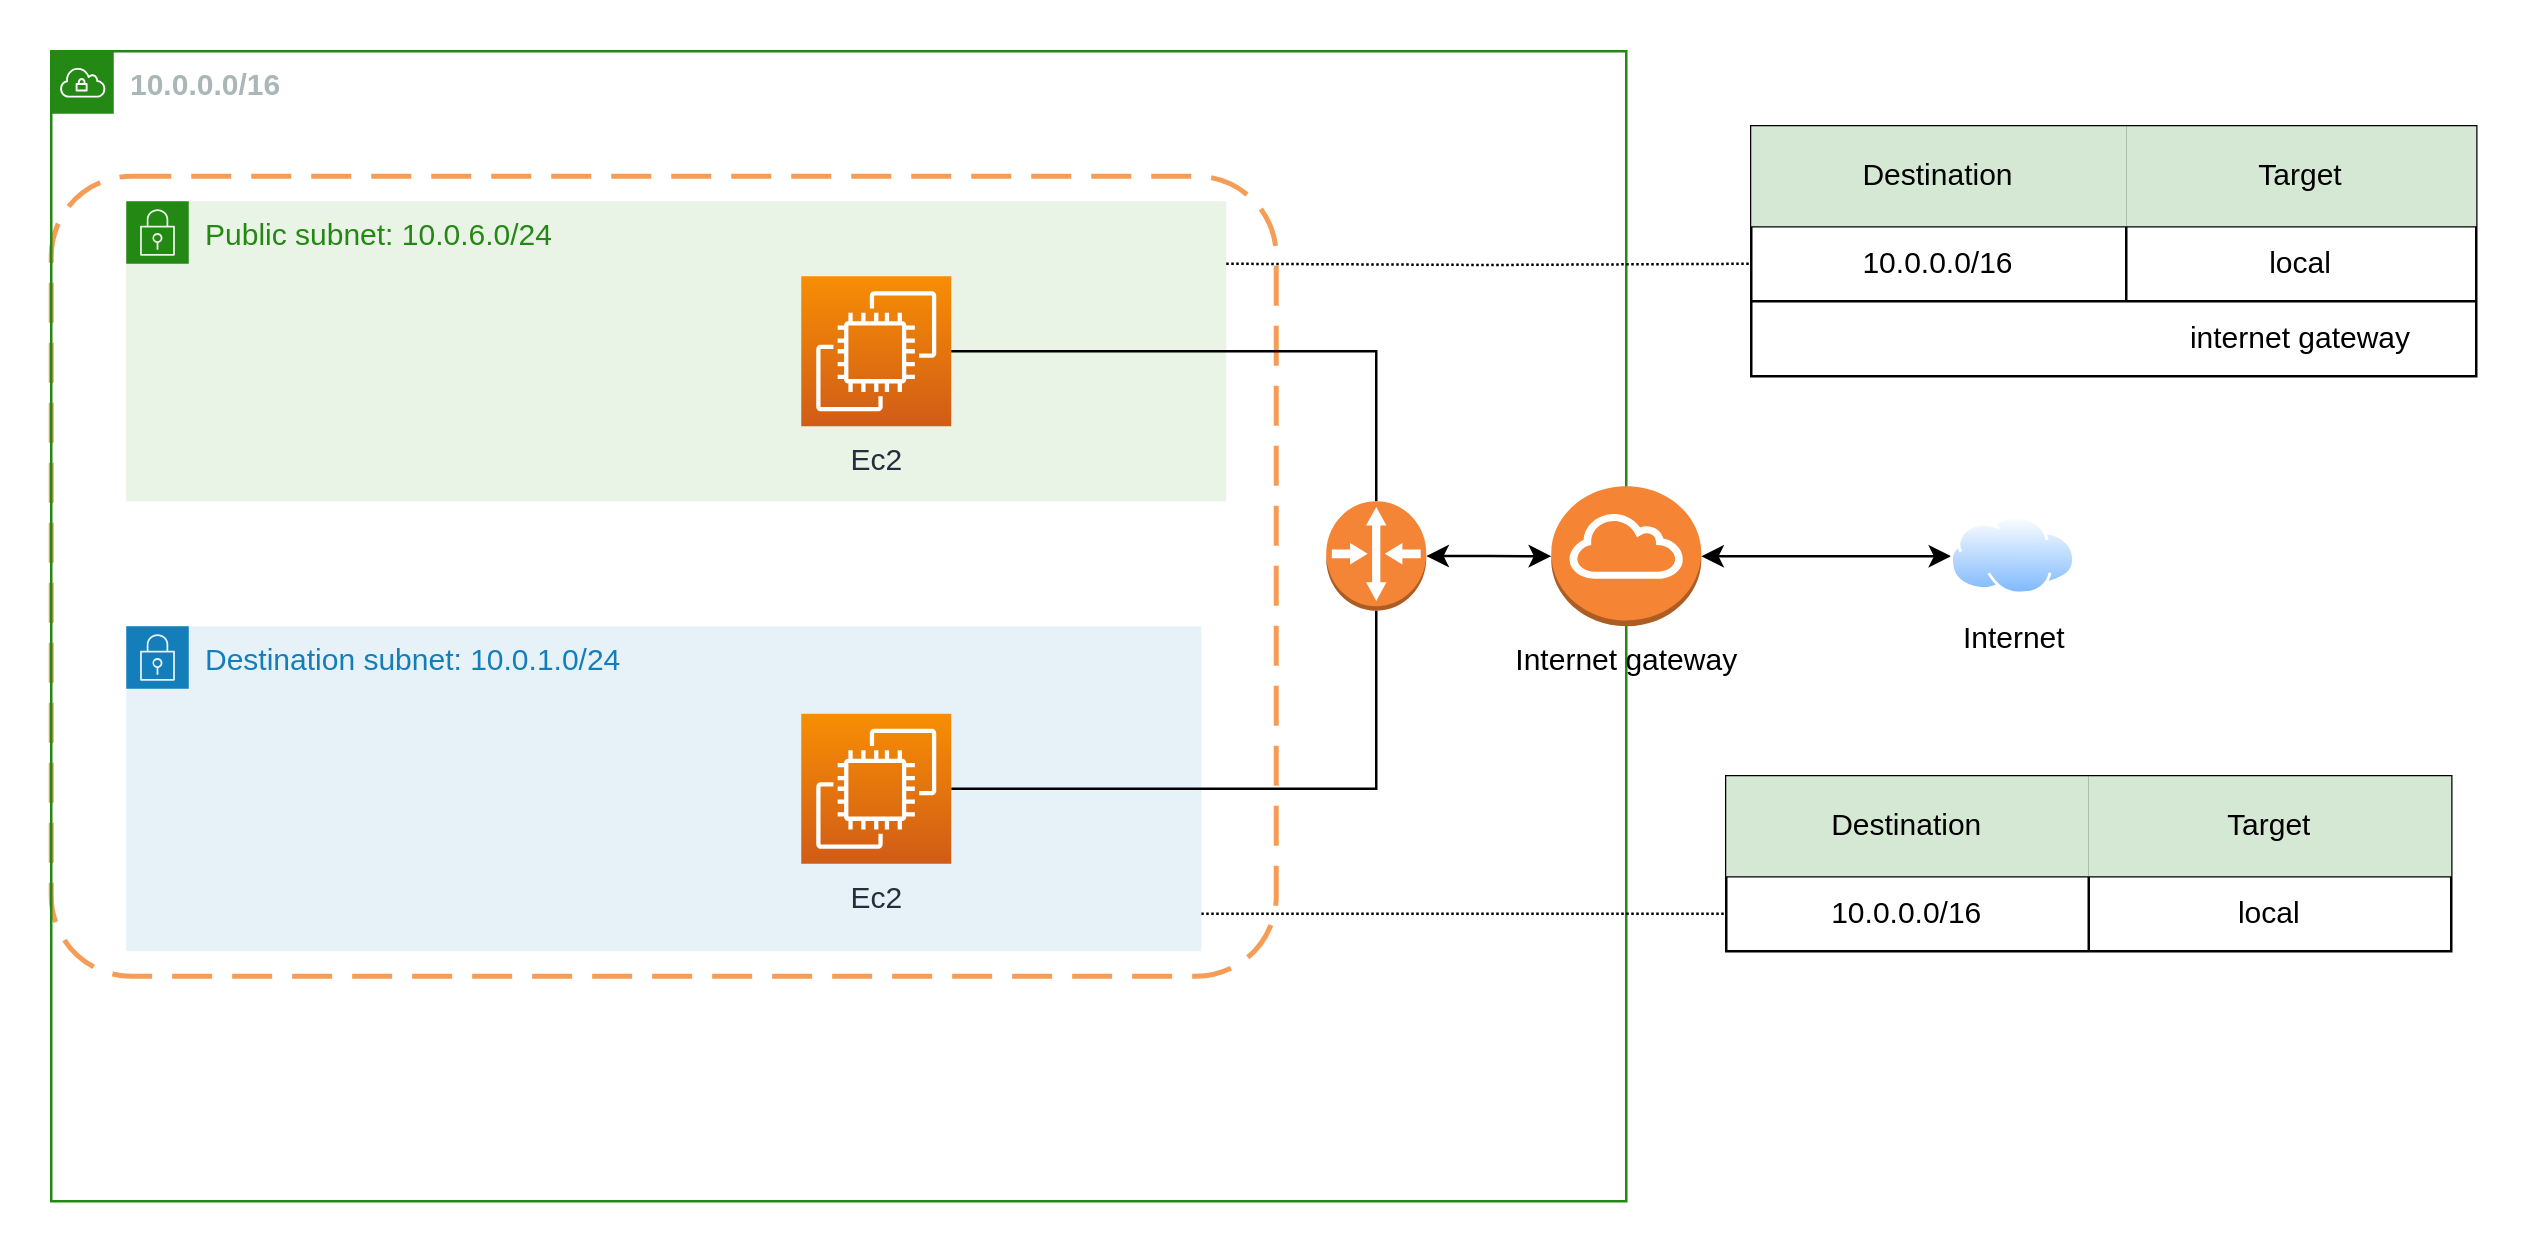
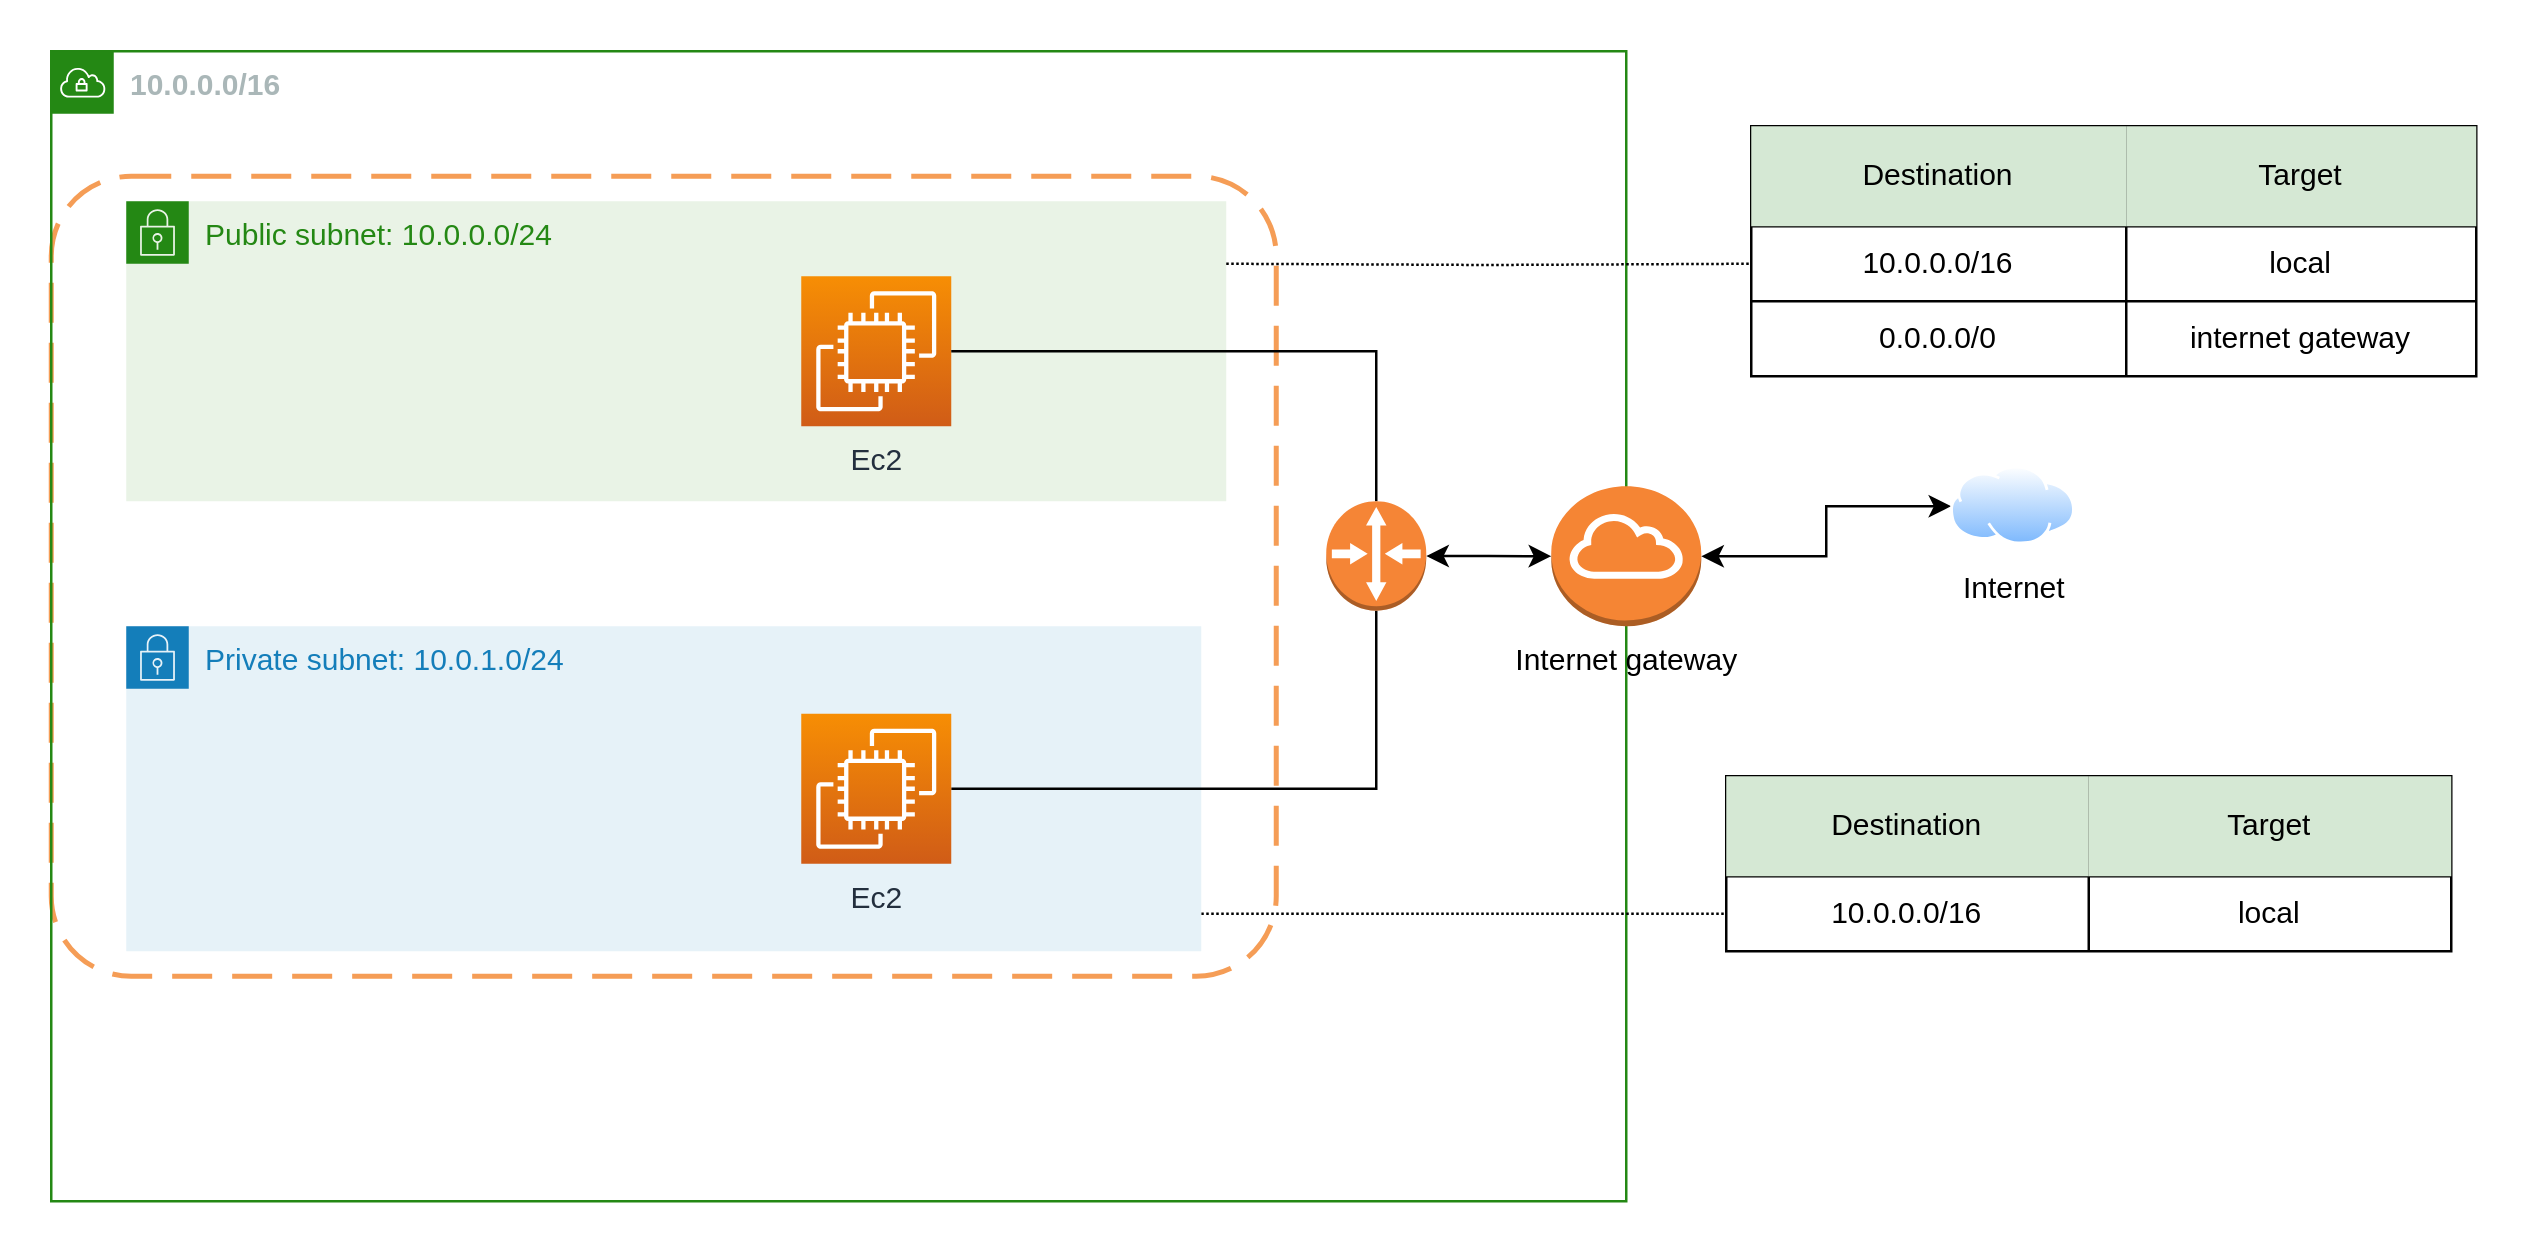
node "Public subnet: 10.0.6.0/24": label "Public subnet: 10.0.6.0/24" -> "Public subnet: 10.0.0.0/24"
node "0.0.0.0/0": added
node "Internet": moved (2014, 556) -> (2014, 506)
node "Destination subnet: 10.0.1.0/24": label "Destination subnet: 10.0.1.0/24" -> "Private subnet: 10.0.1.0/24"
